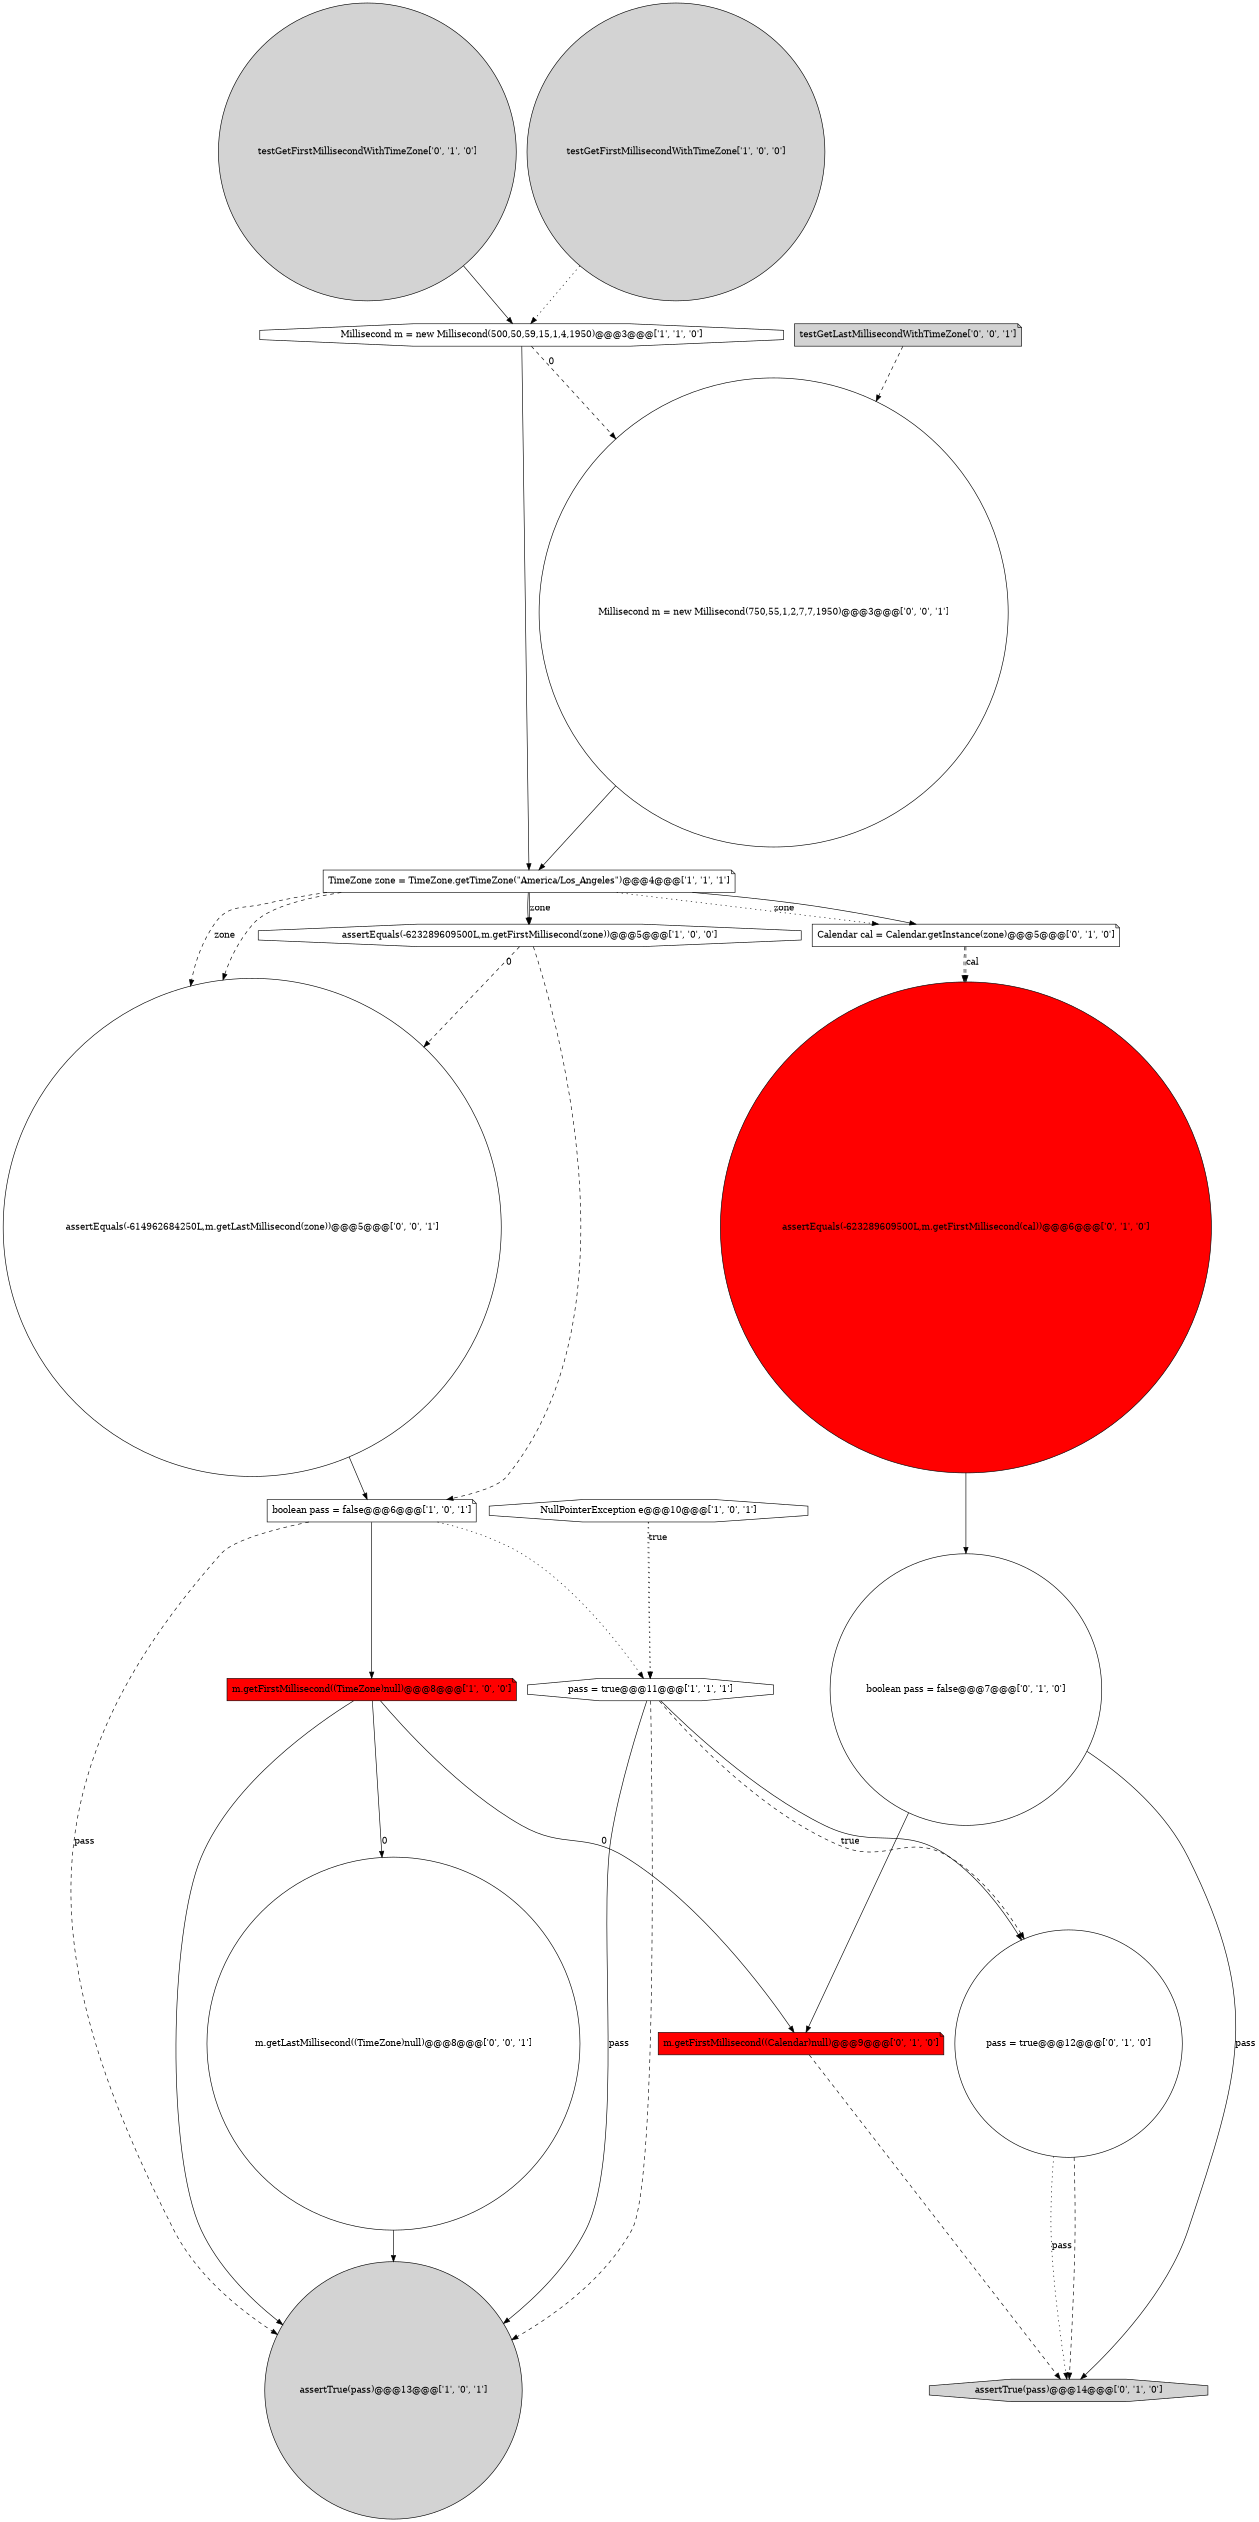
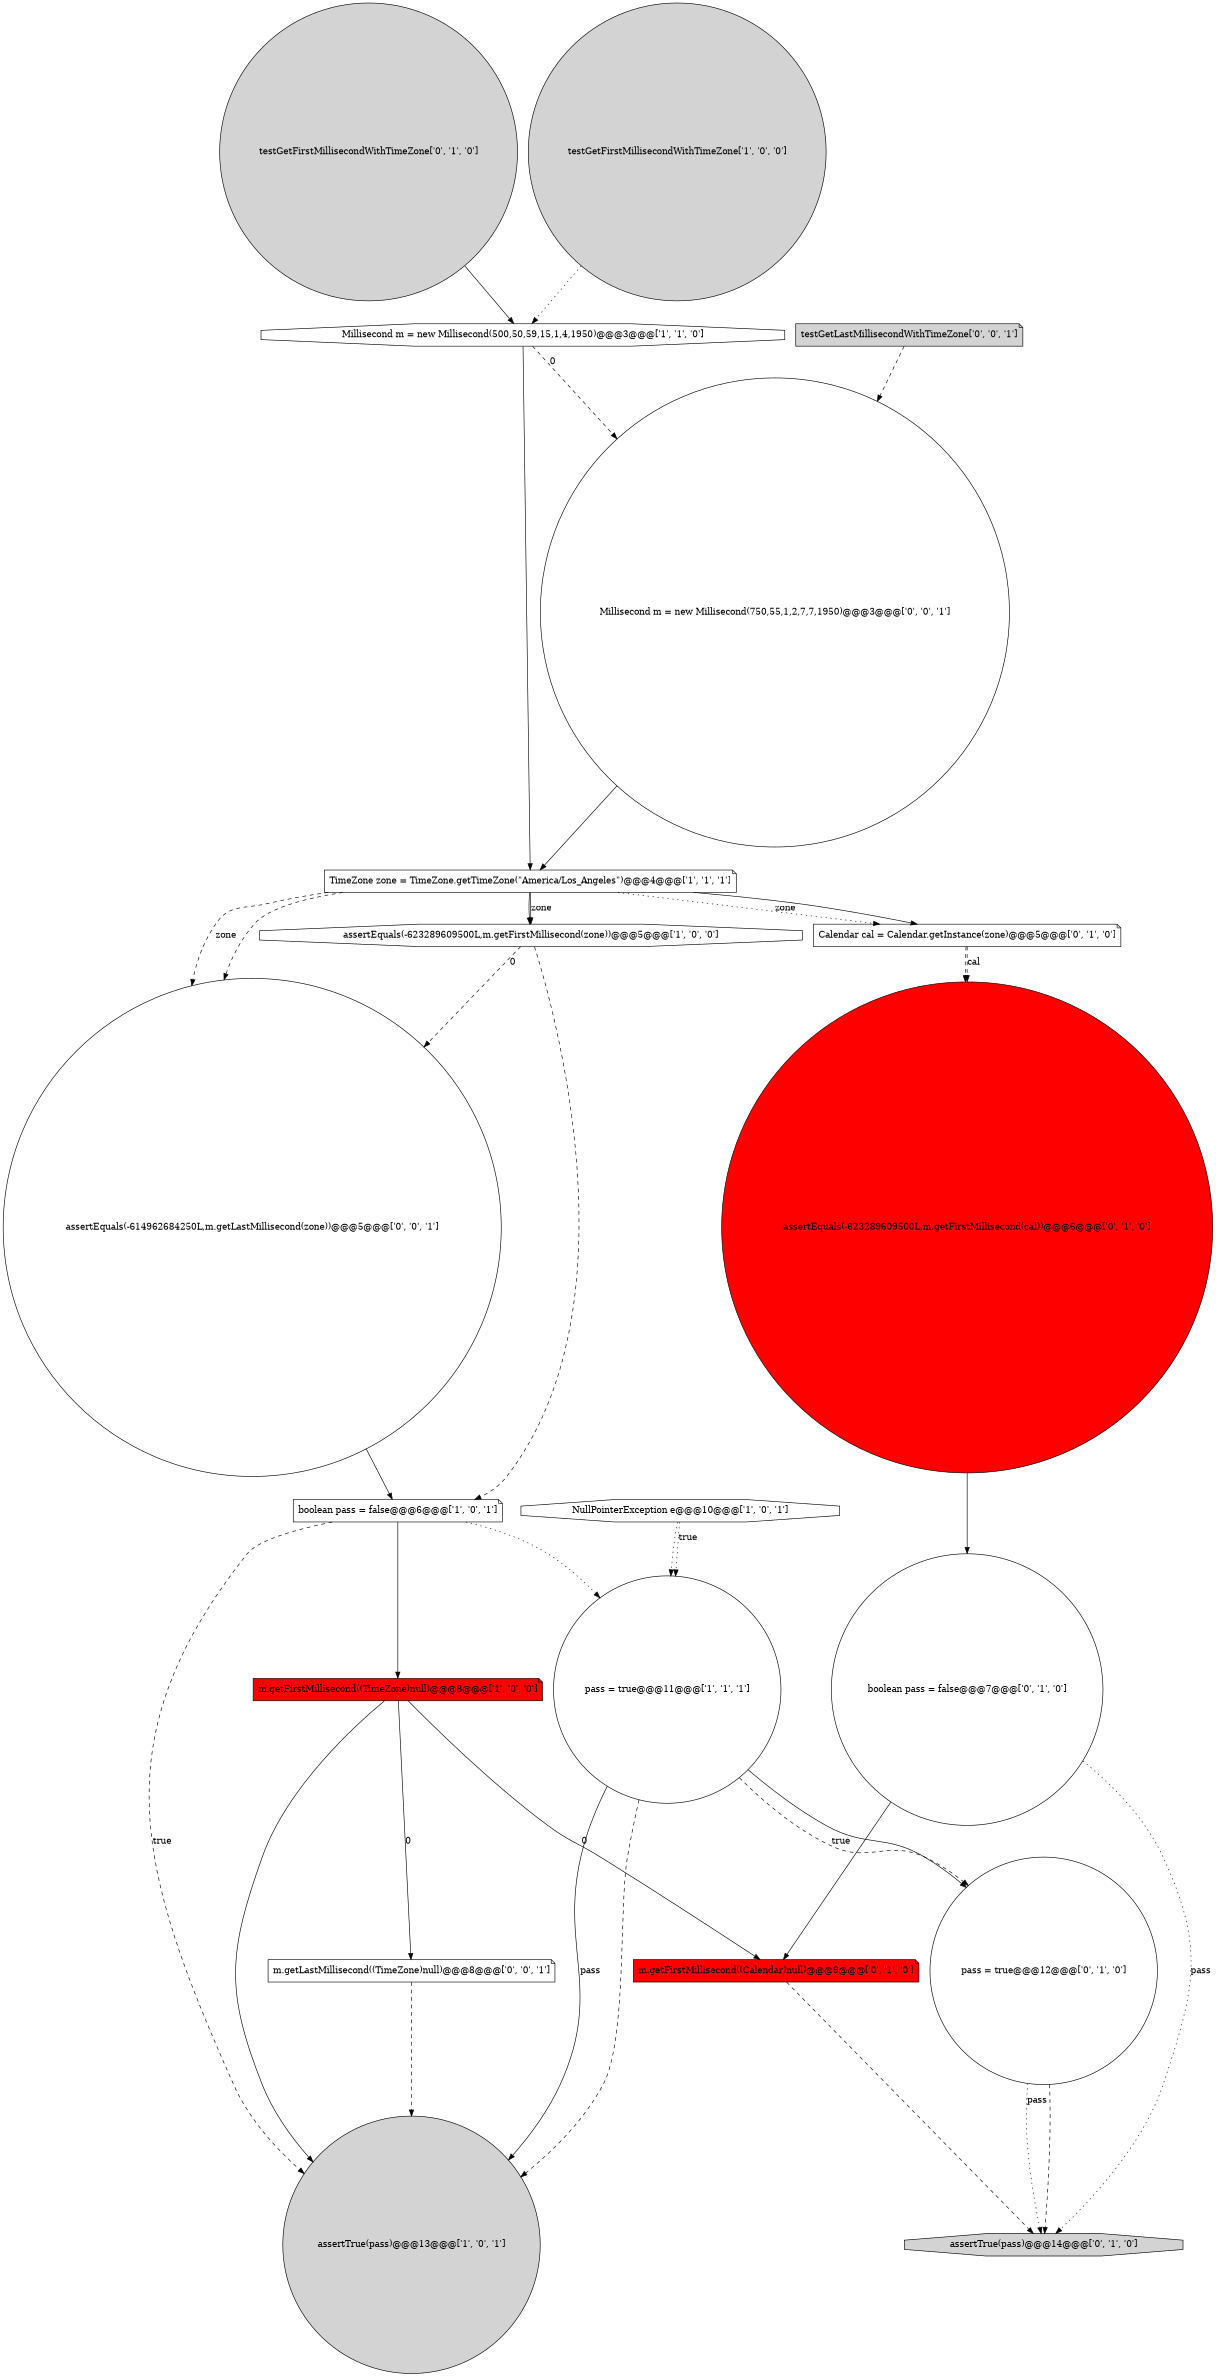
node "pass = true@@@11@@@['1', '1', '1']": shape octagon -> circle
edge "boolean pass = false@@@6@@@['1', '0', '1']" -> "assertTrue(pass)@@@13@@@['1', '0', '1']": label "pass" -> "true"
node "m.getLastMillisecond((TimeZone)null)@@@8@@@['0', '0', '1']": shape circle -> note
edge "boolean pass = false@@@7@@@['0', '1', '0']" -> "assertTrue(pass)@@@14@@@['0', '1', '0']": style solid -> dotted
edge "m.getLastMillisecond((TimeZone)null)@@@8@@@['0', '0', '1']" -> "assertTrue(pass)@@@13@@@['1', '0', '1']": style solid -> dashed
